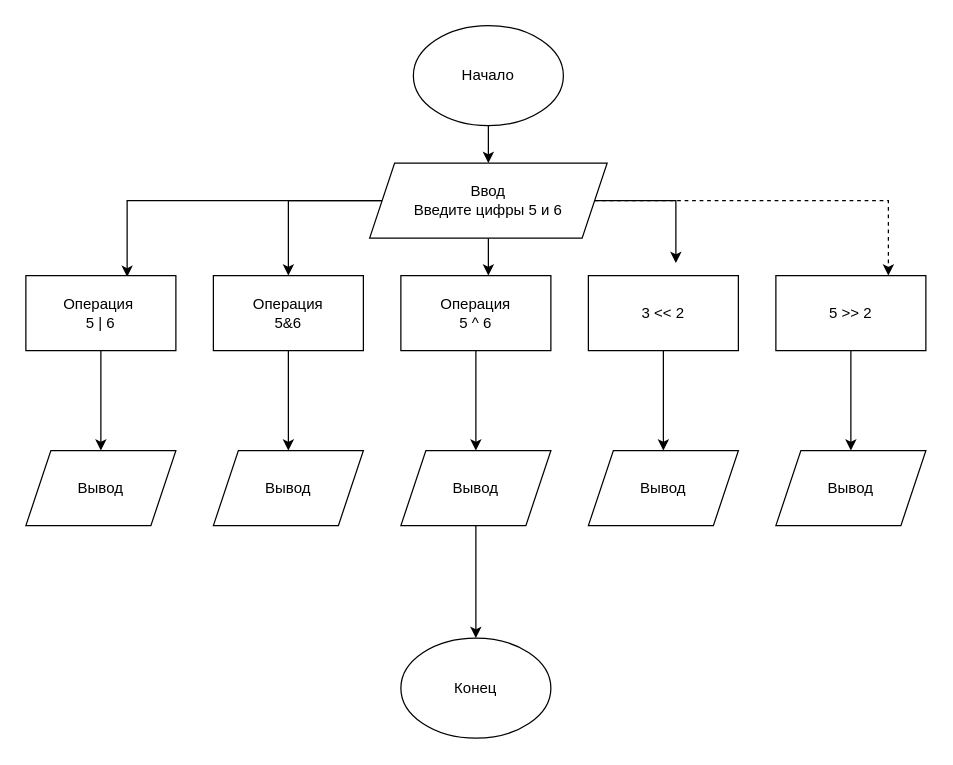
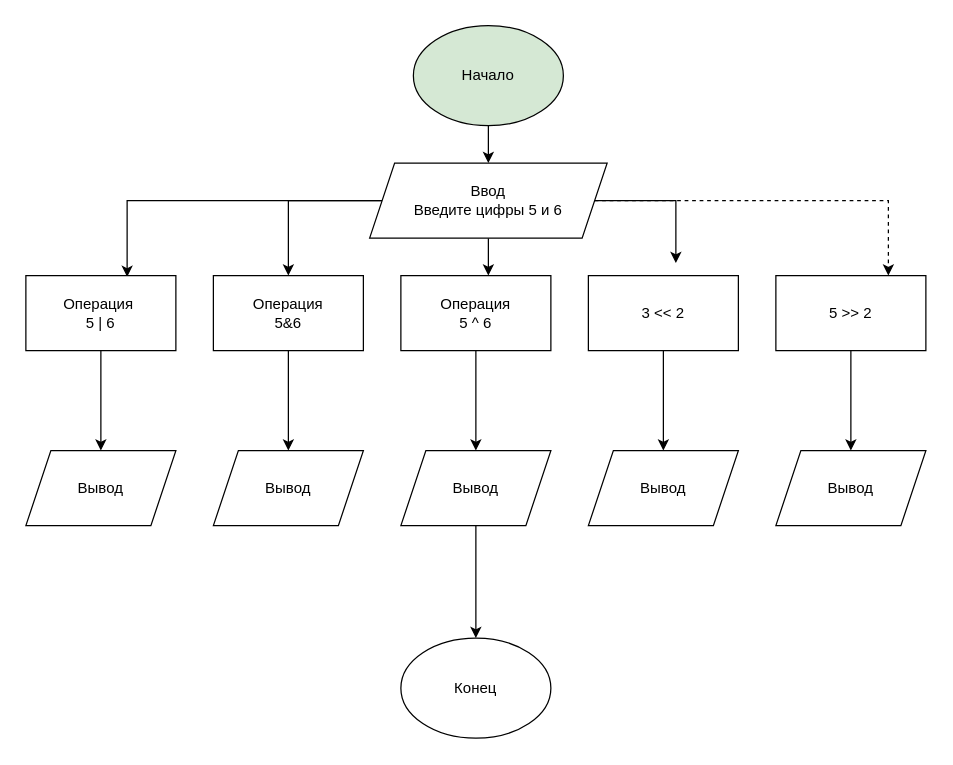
node "Начало": fillcolor #ffffff -> #d5e8d4
